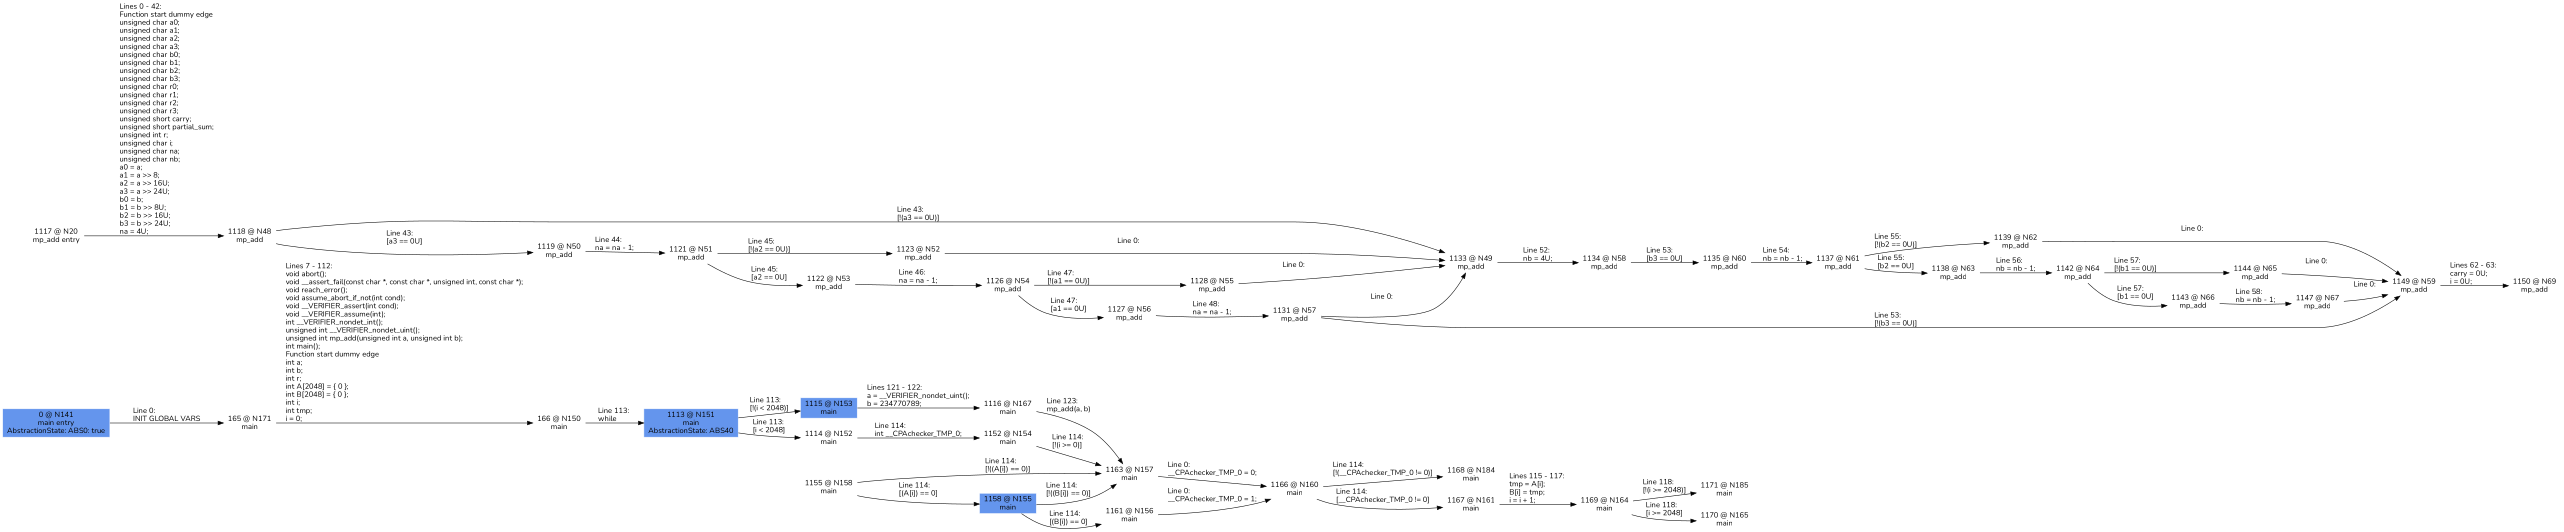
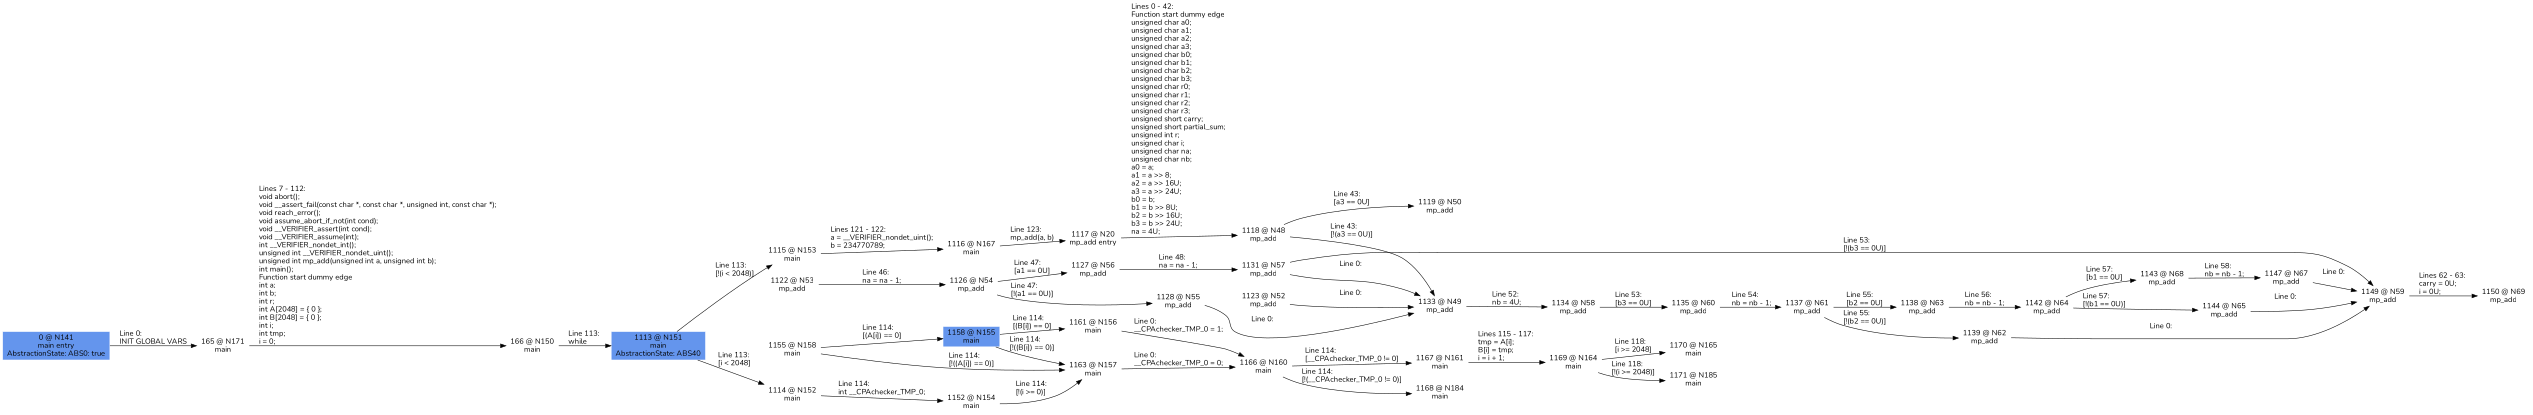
node "1121 @ N51 mp_add": removed
node "1143 @ N66 mp_add": label "1143 @ N66 mp_add" -> "1143 @ N68 mp_add"
node "1115 @ N153 main": fillcolor cornflowerblue -> white
edge "1116 @ N167 main" -> "1163 @ N157 main": now "1116 @ N167 main" -> "1117 @ N20 mp_add entry"
